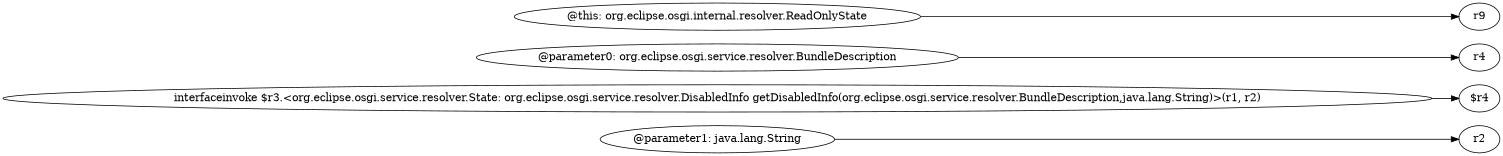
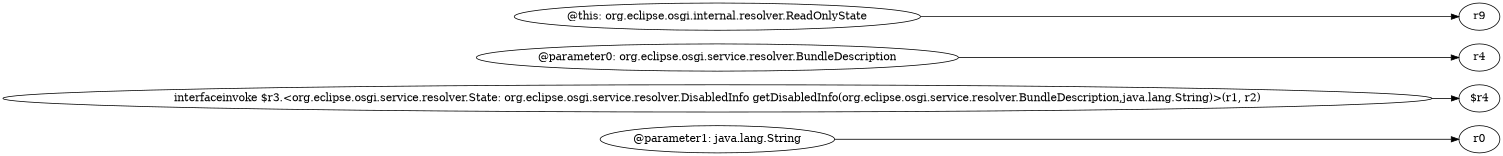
node "r2": label "r2" -> "r0"
